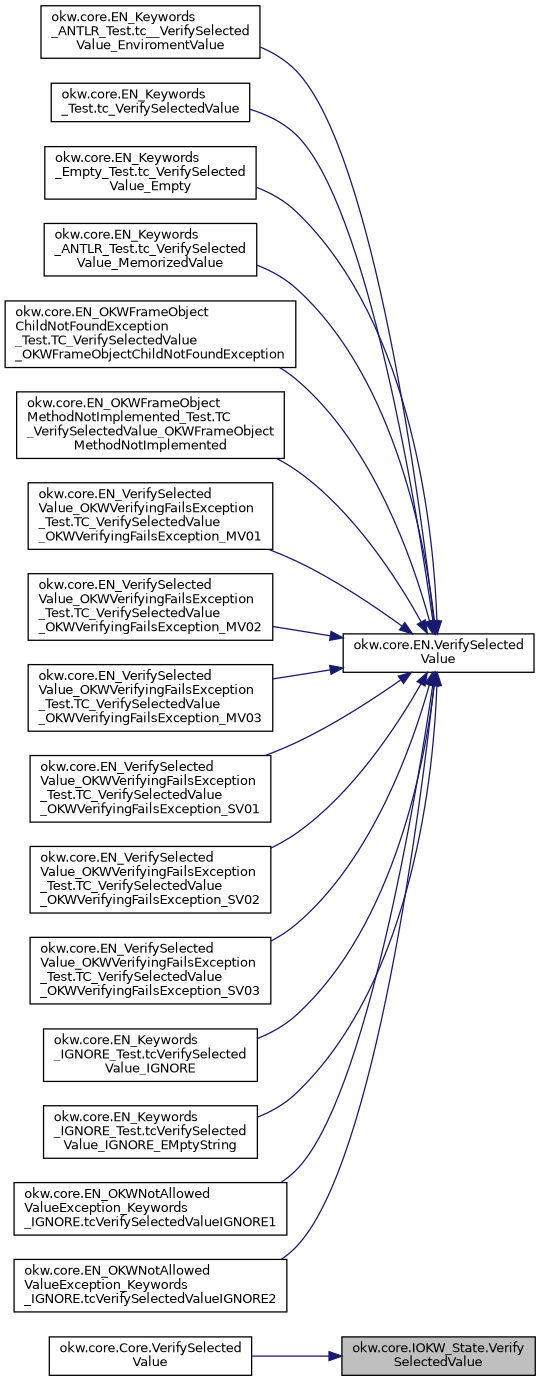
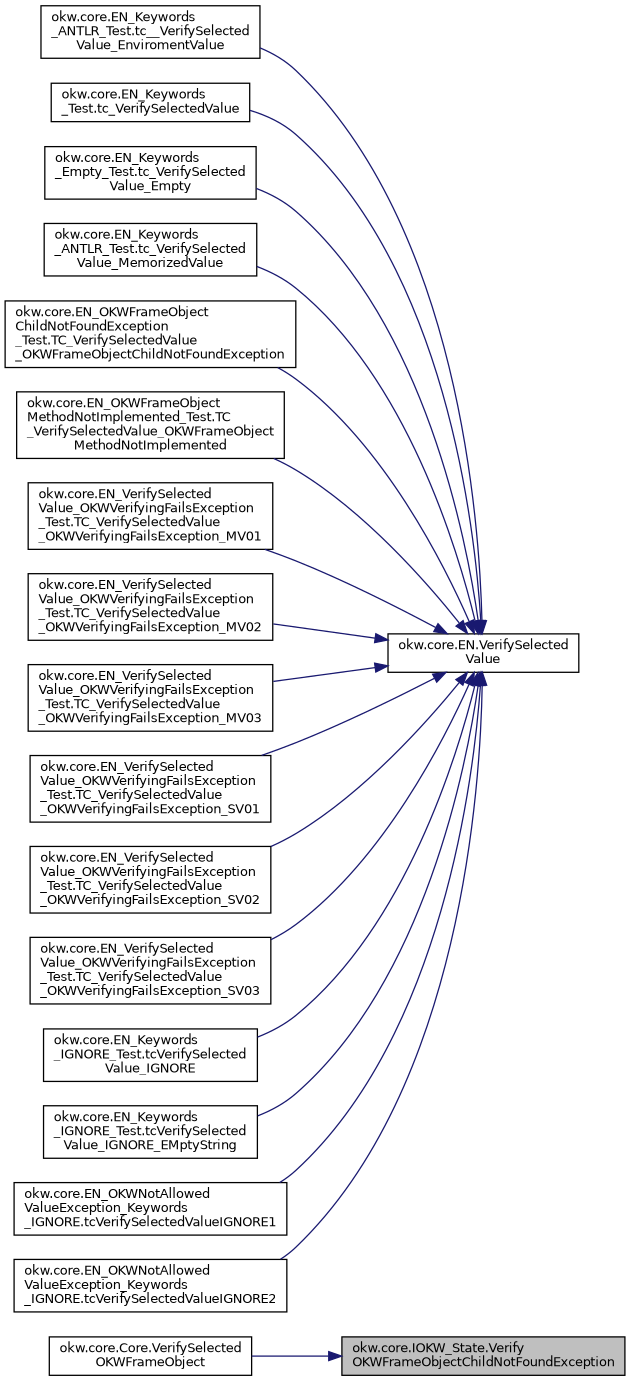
node "okw.core.Core.VerifySelected Value": label "okw.core.Core.VerifySelected Value" -> "okw.core.Core.VerifySelected OKWFrameObject"
node "okw.core.IOKW_State.Verify SelectedValue": label "okw.core.IOKW_State.Verify SelectedValue" -> "okw.core.IOKW_State.Verify OKWFrameObjectChildNotFoundException"
